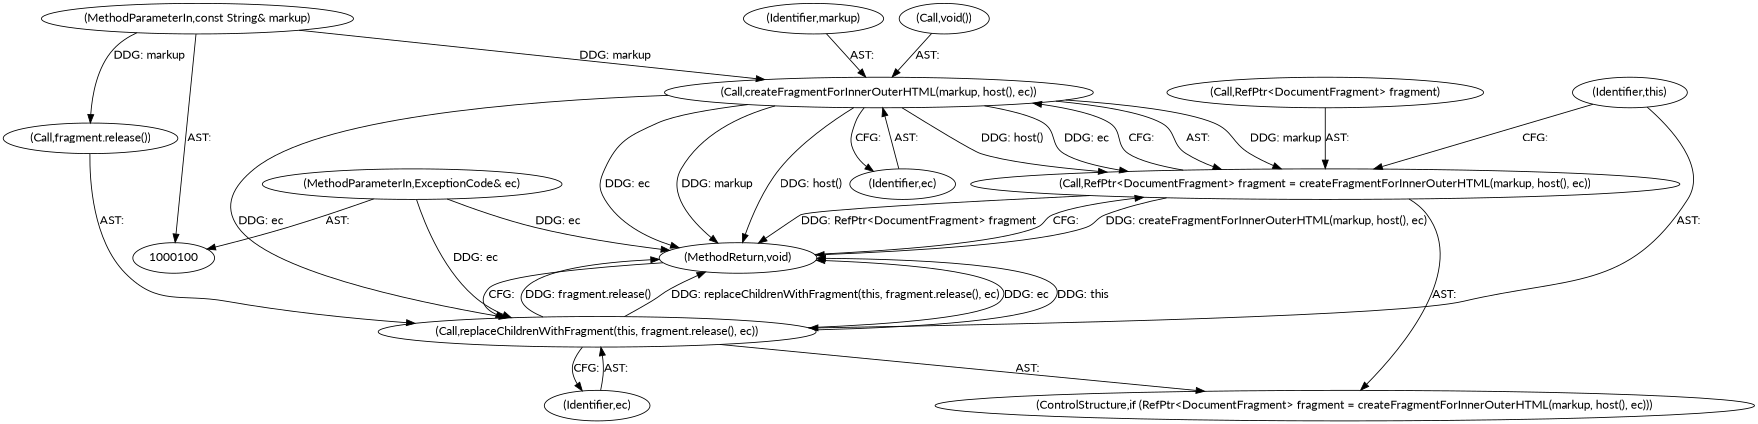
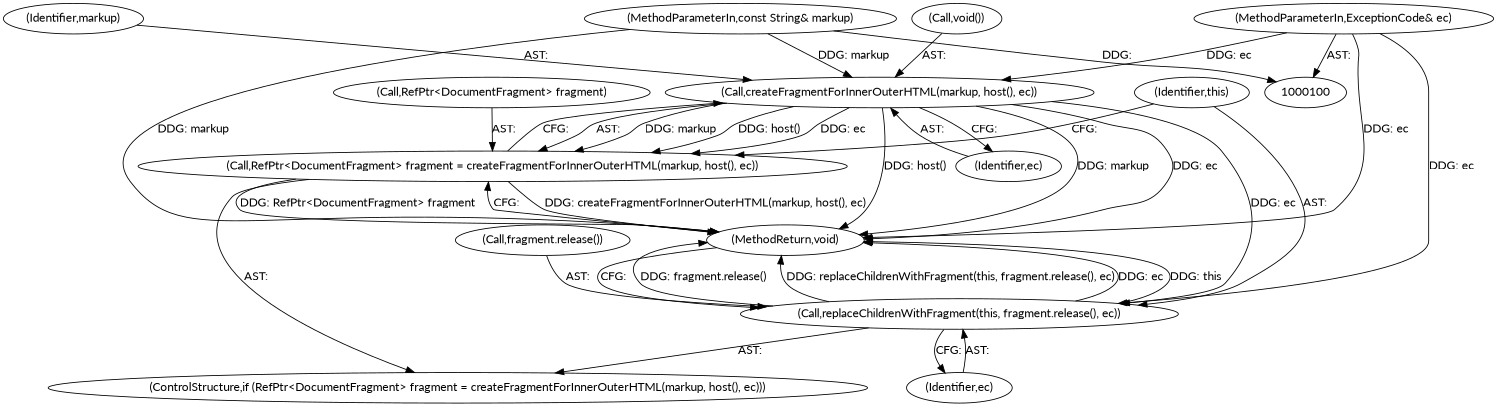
edge "(MethodParameterIn,ExceptionCode& ec)" -> "(Call,createFragmentForInnerOuterHTML(markup, host(), ec))": added, label "DDG: ec"
edge "(MethodParameterIn,const String& markup)" -> "(Call,fragment.release())": now "(MethodParameterIn,const String& markup)" -> "(MethodReturn,void)"
edge "(MethodParameterIn,const String& markup)" -> "1000100": label "AST: " -> "DDG: "
